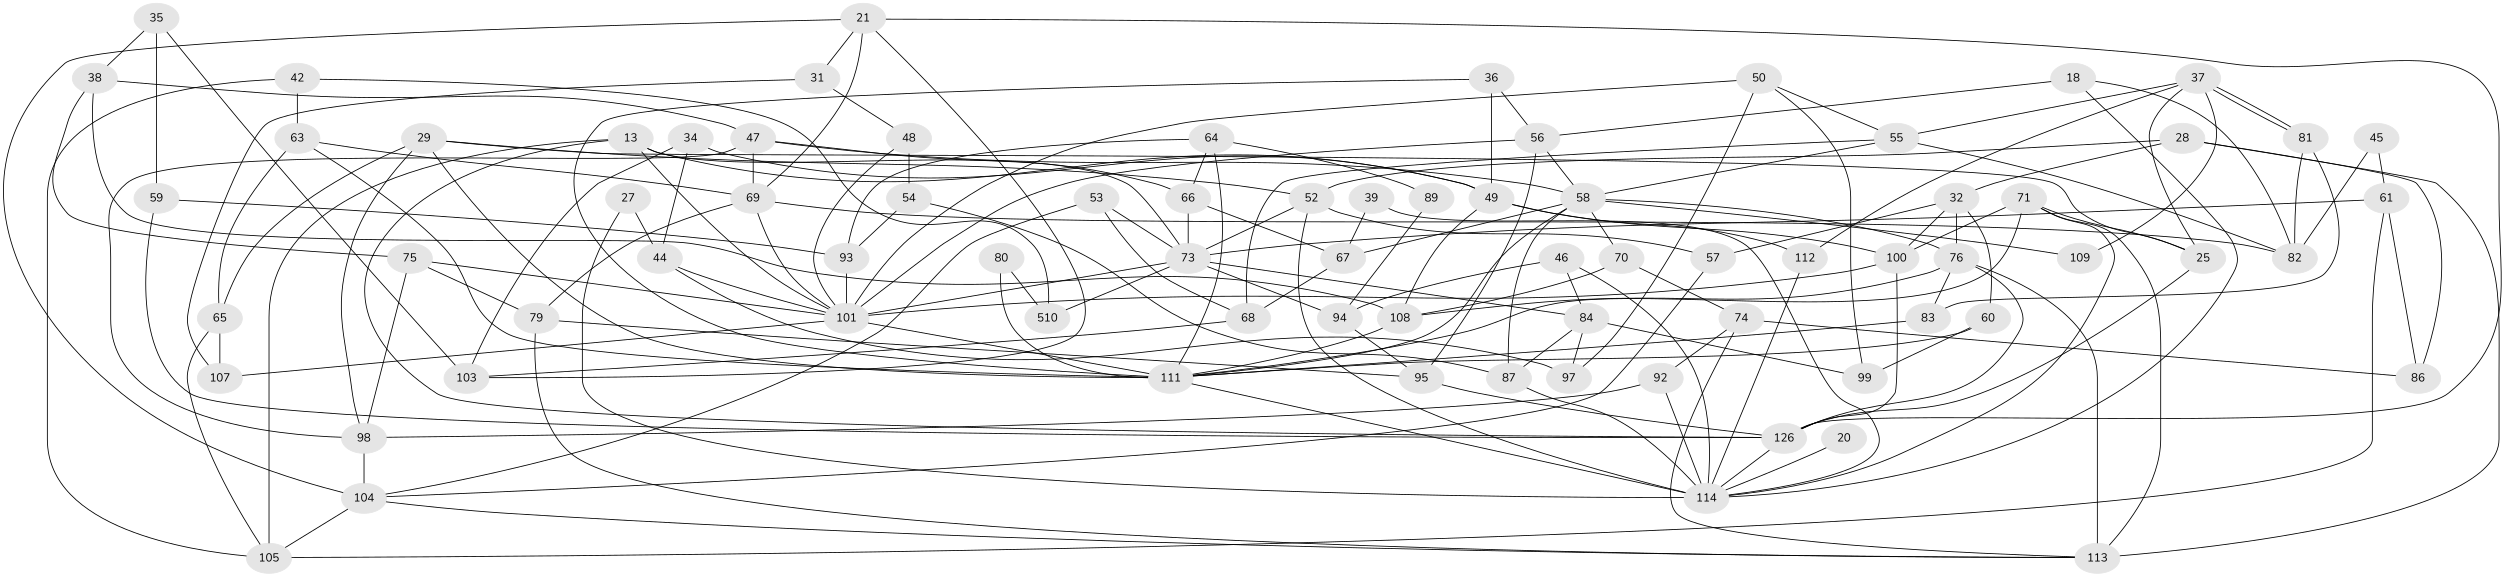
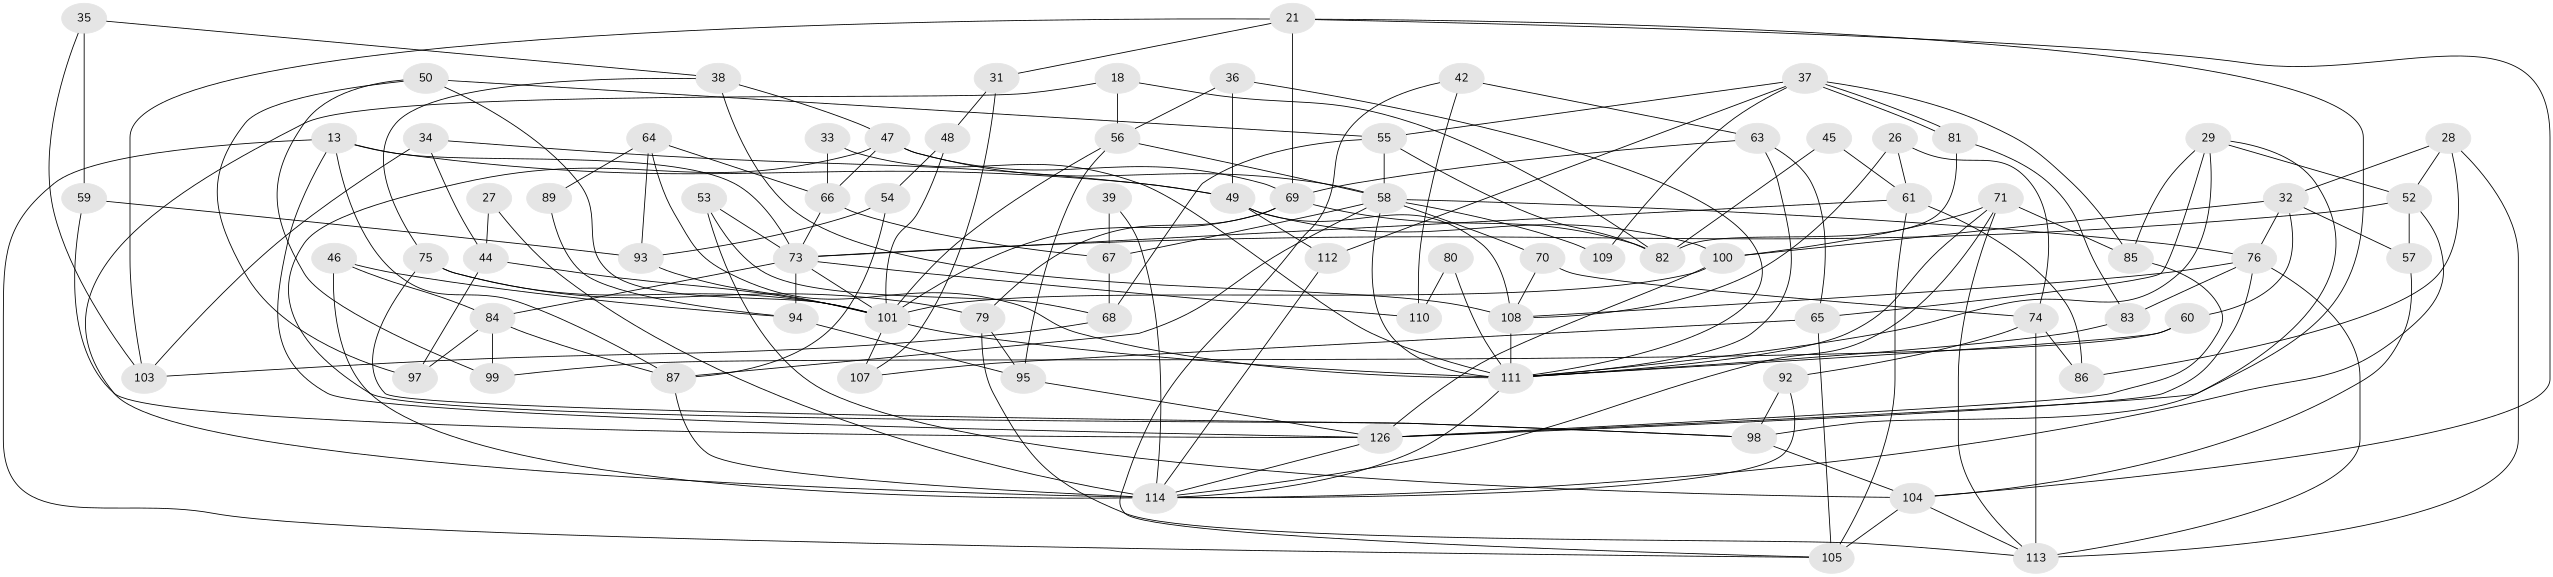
node "33": added
node "26": added
edge "13" -- "101": now "13" -- "87"
node "25": label "25" -> "85"
node "510": label "510" -> "110"
node "20": removed
